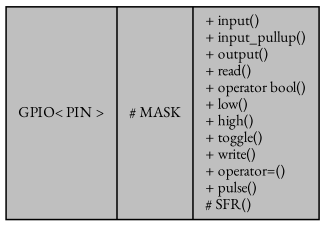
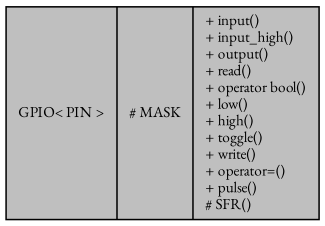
node "GPIO< PIN >": text "+ input_pullup()" -> "+ input_high()"
